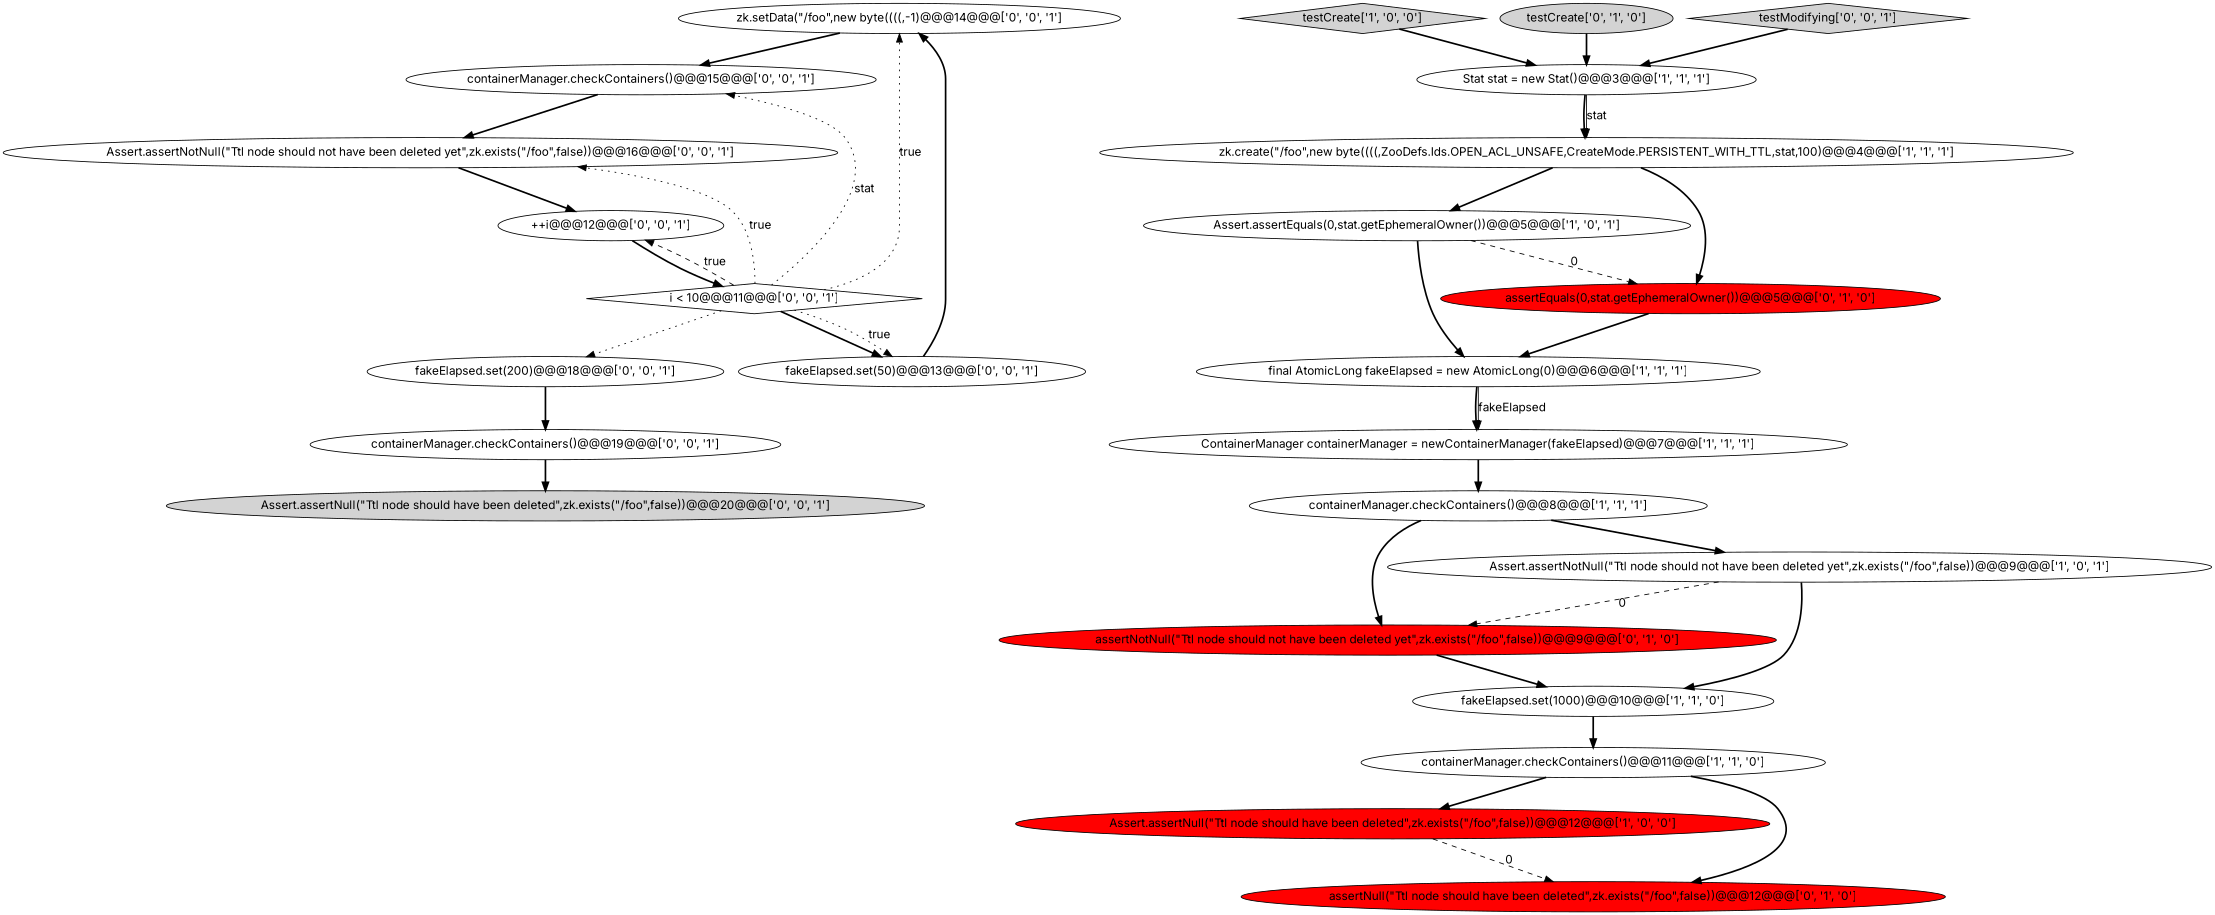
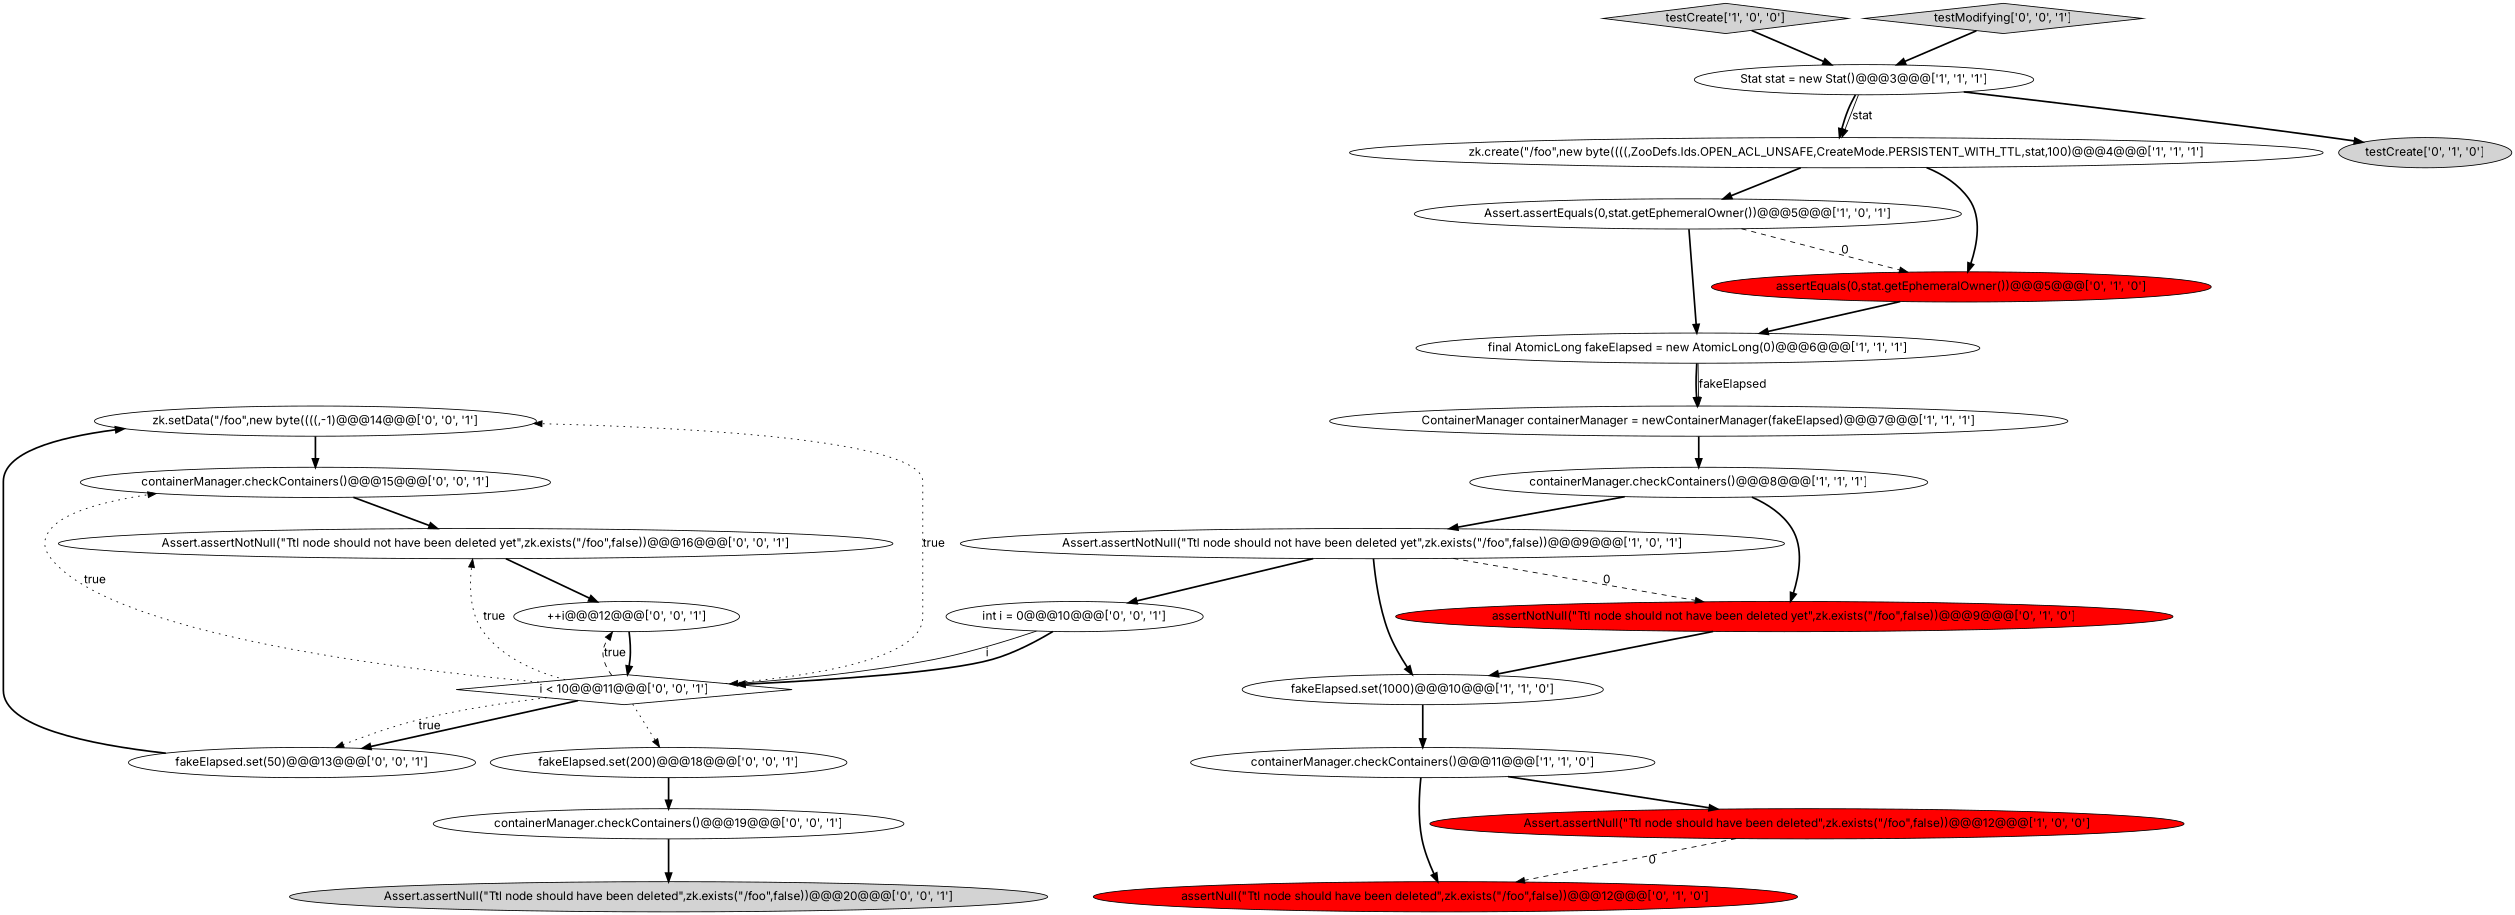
edge "testCreate['0', '1', '0']" -> "Stat stat = new Stat()@@@3@@@['1', '1', '1']": reversed
edge "i < 10@@@11@@@['0', '0', '1']" -> "containerManager.checkContainers()@@@15@@@['0', '0', '1']": label "stat" -> "true"
node "int i = 0@@@10@@@['0', '0', '1']": added
